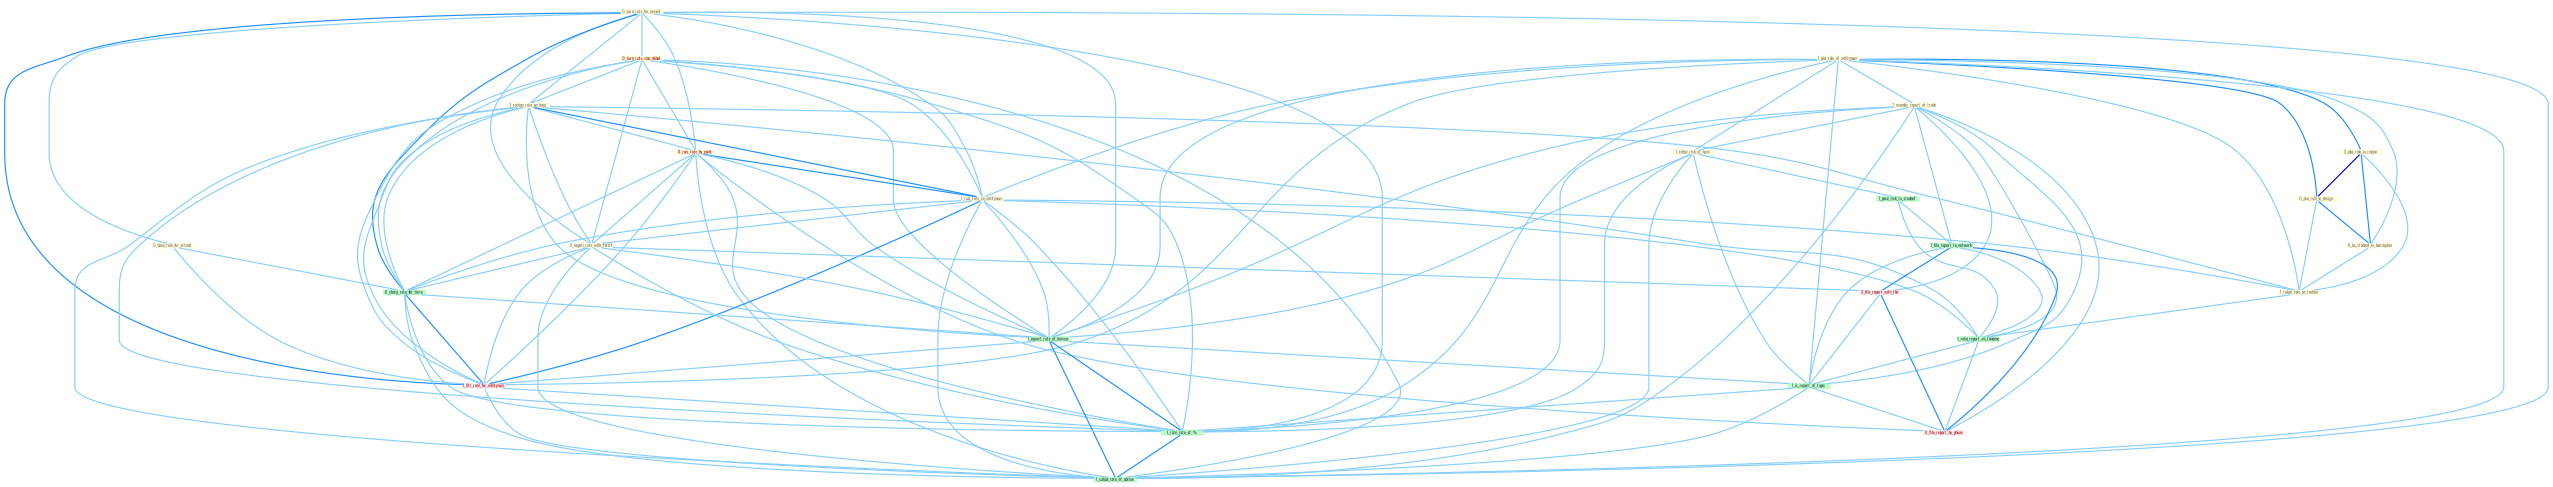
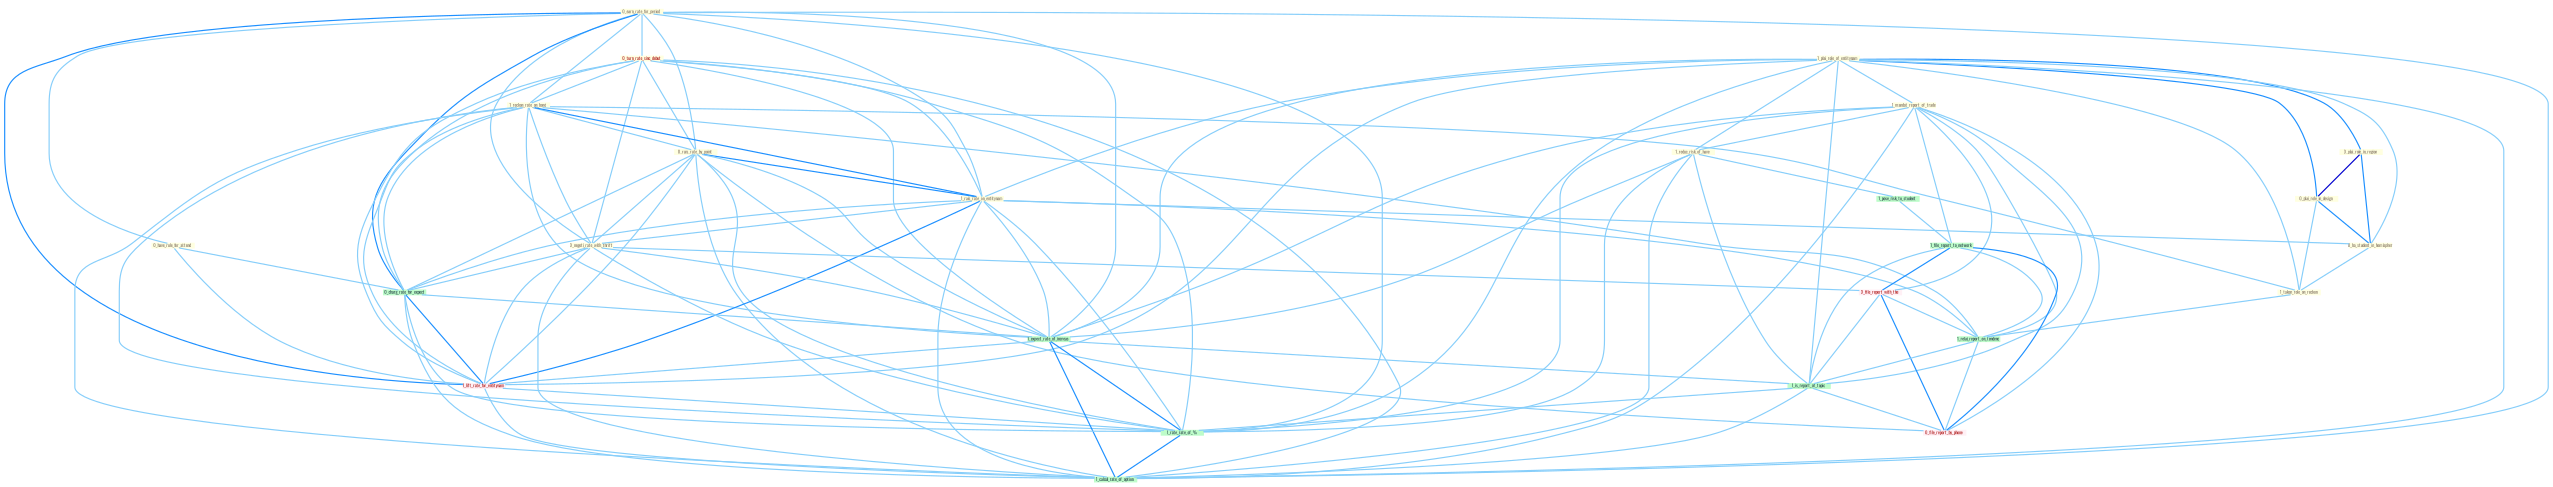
node "7_mandat_report_of_trade": label "7_mandat_report_of_trade" -> "1_mandat_report_of_trade"
node "0_rais_rate_by_point": fontcolor #b22222 -> #8b7d6b
edge "1_rais_rate_on_entitynam" -- "1_taken_role_on_reckon": now "1_rais_rate_on_entitynam" -- "0_ha_student_in_hemispher"
edge "0_plai_role_in_region" -- "1_taken_role_on_reckon": removed
edge "1_pose_risk_to_student" -- "1_relai_report_on_tendenc": now "0_file_report_with_the" -- "1_relai_report_on_tendenc"
node "0_charg_rate_for_time": label "0_charg_rate_for_time" -> "0_charg_rate_for_expect"
